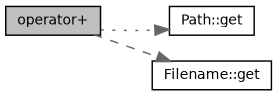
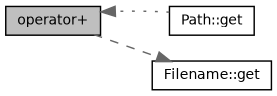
edge "operator+" -> "Path::get": reversed
